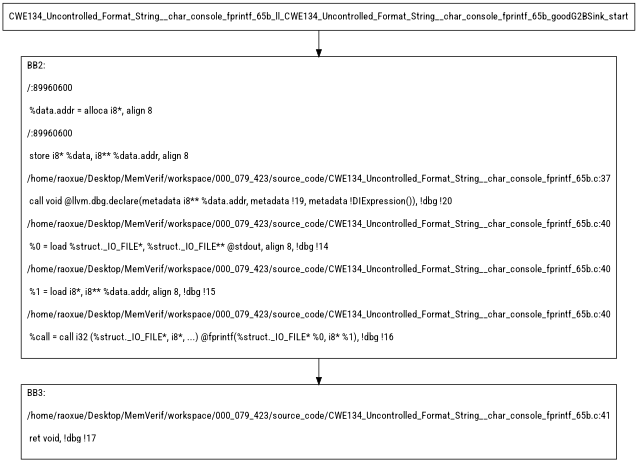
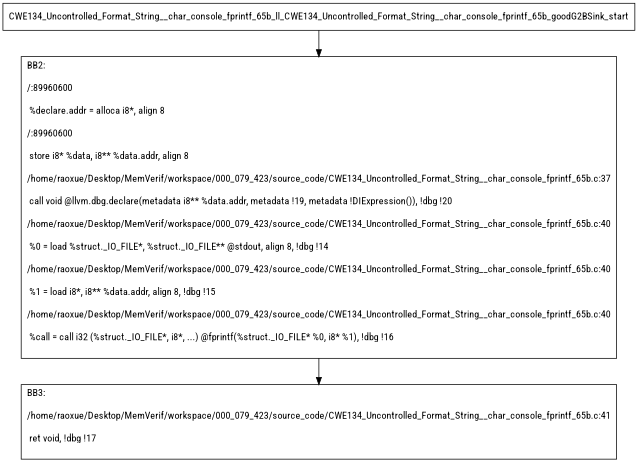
node "BB2:": text "%data.addr = alloca i8*, align 8" -> "%declare.addr = alloca i8*, align 8"
